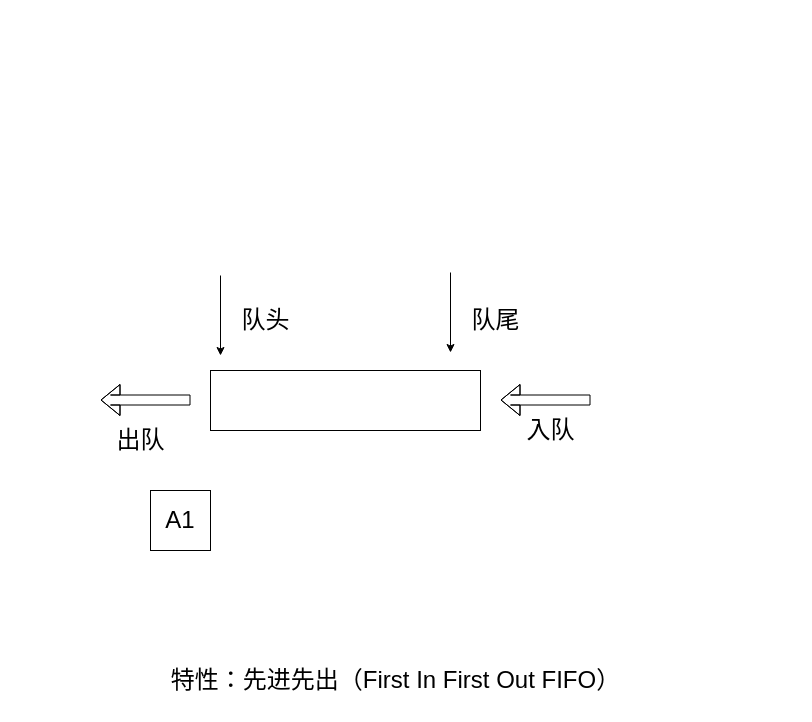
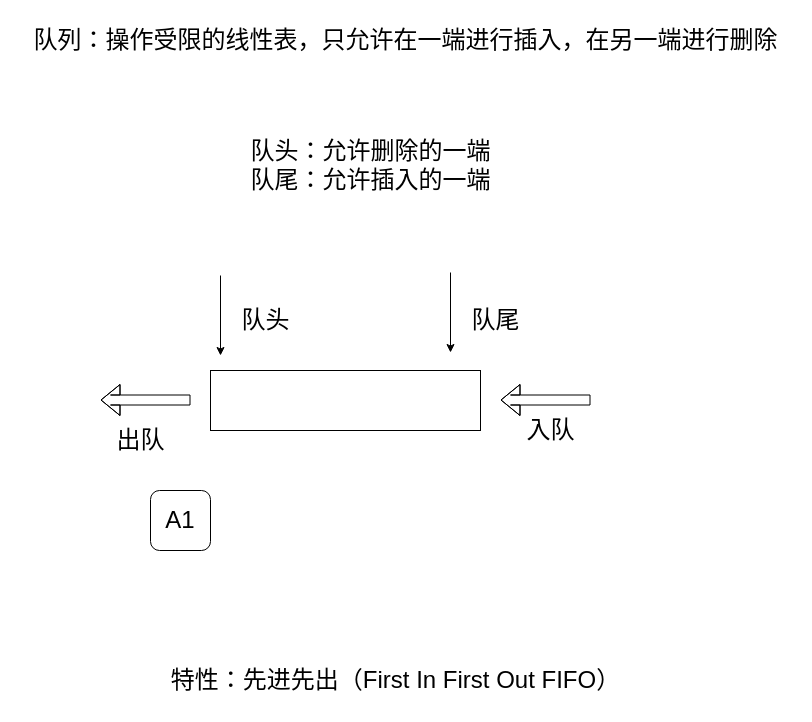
node "队列：操作受限的线性表，只允许在一端进行插入，在另一端进行删除": added
node "队头：允许删除的一端 队尾：允许插入的一端": added
node "A1": shape rectangle -> rounded rectangle
